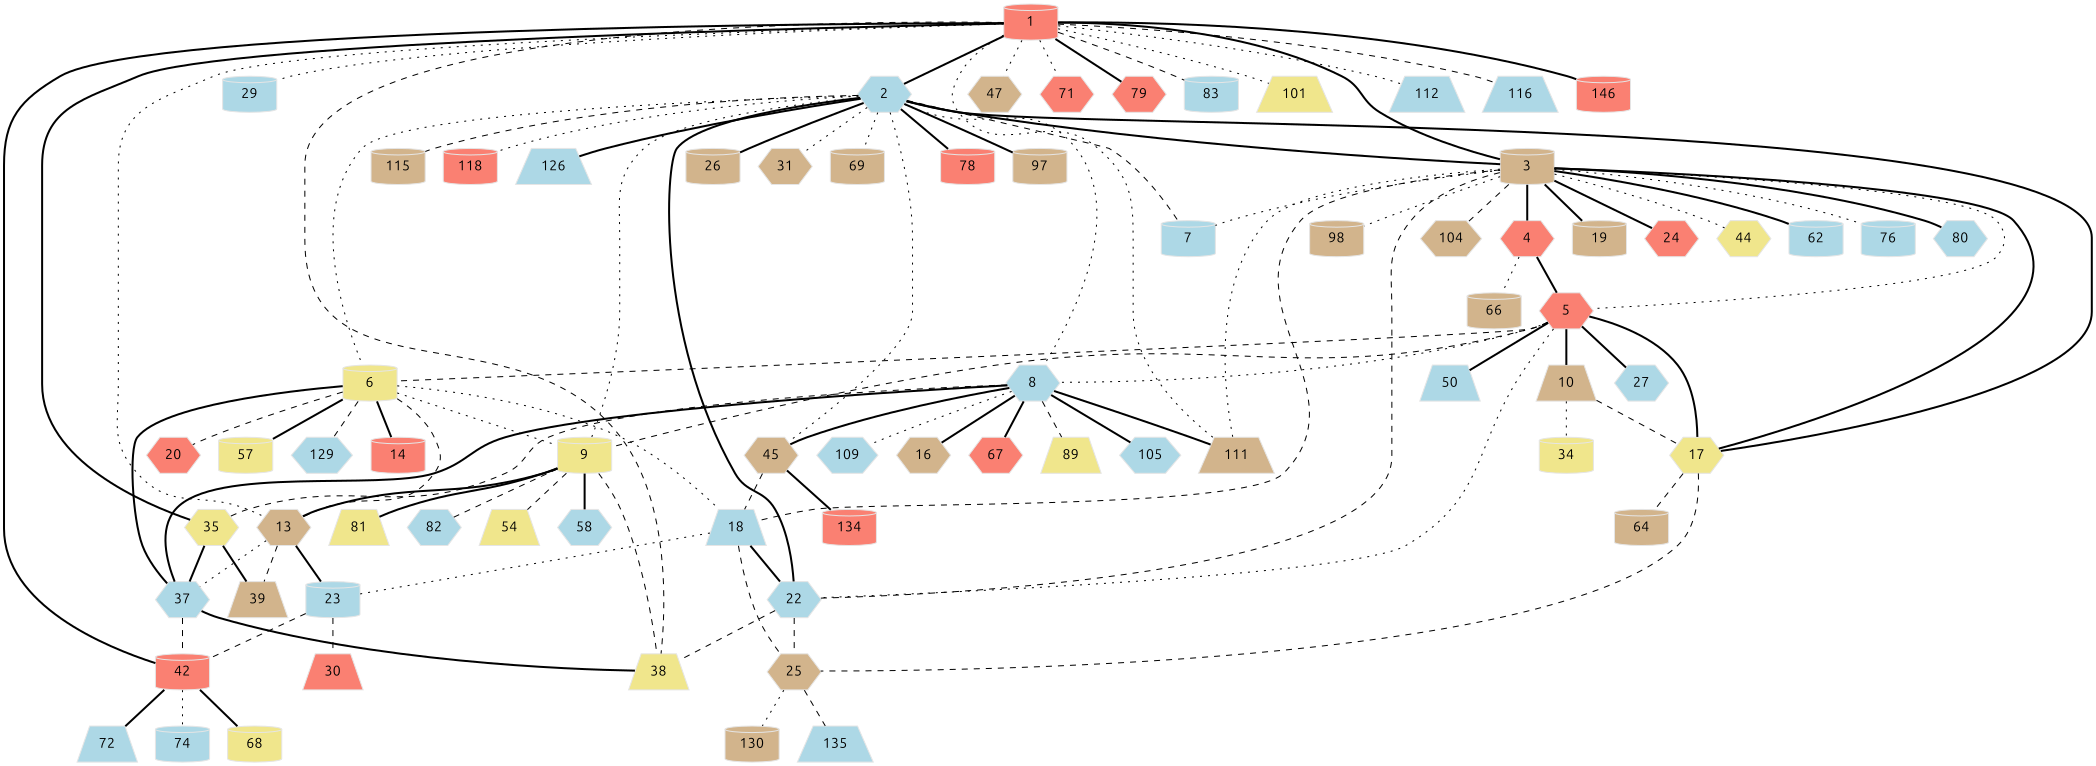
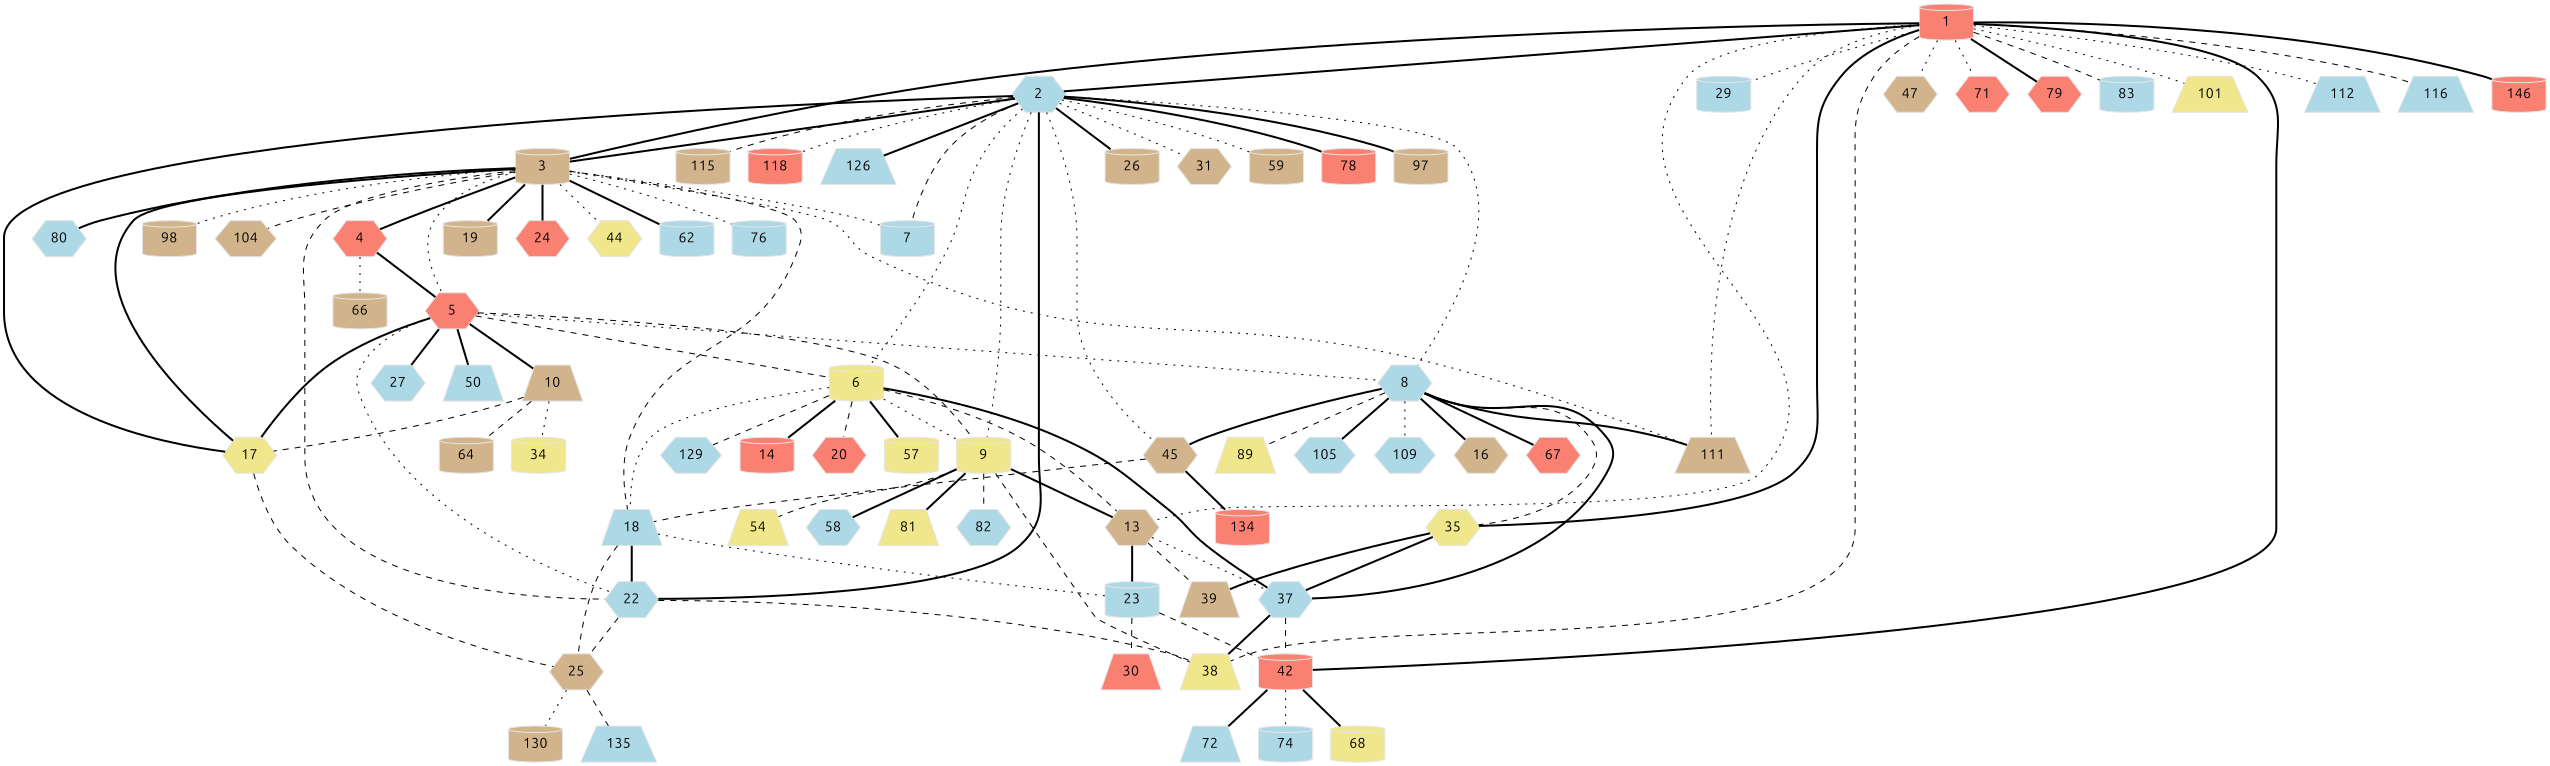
node "69": label "69" -> "59"
edge "17" -- "64": now "10" -- "64"
